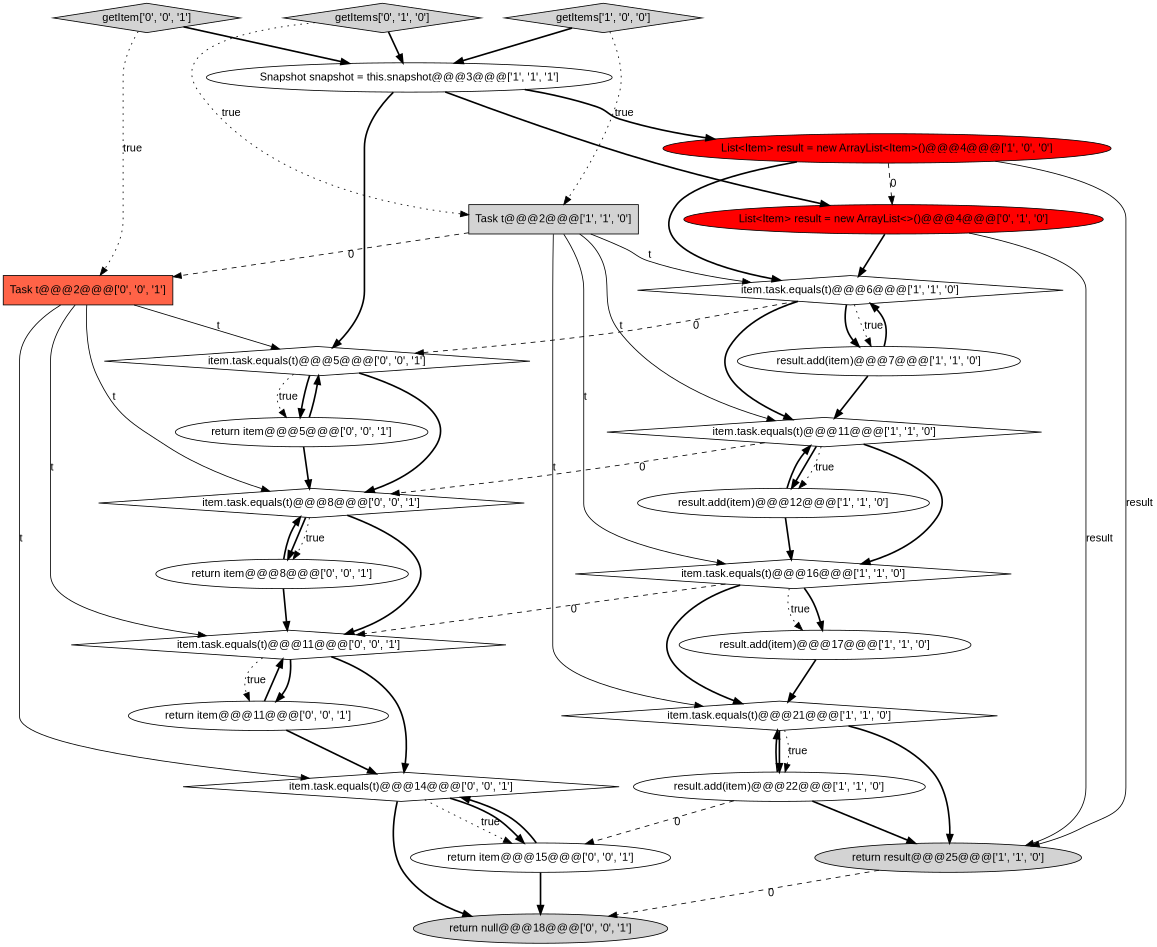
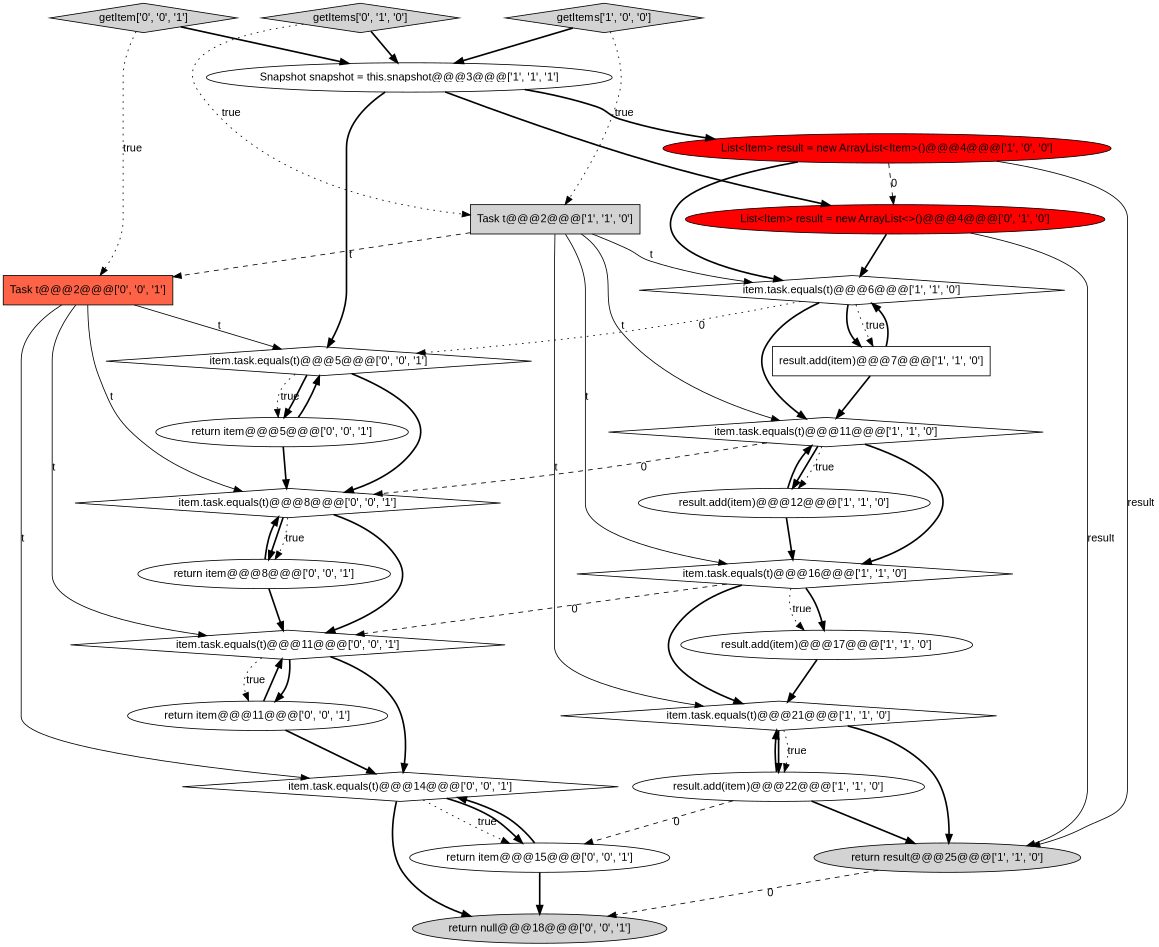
edge "Task t@@@2@@@['1', '1', '0']" -> "Task t@@@2@@@['0', '0', '1']": label "0" -> "t"
edge "item.task.equals(t)@@@6@@@['1', '1', '0']" -> "item.task.equals(t)@@@5@@@['0', '0', '1']": style dashed -> dotted
node "result.add(item)@@@7@@@['1', '1', '0']": shape ellipse -> box
